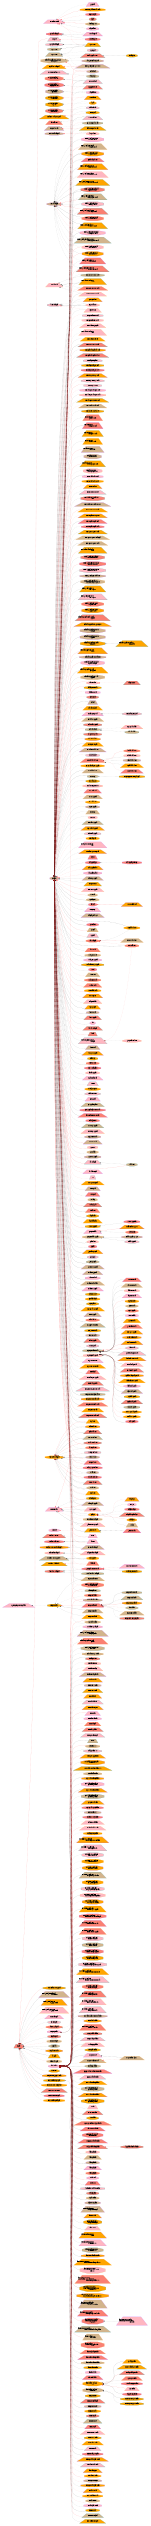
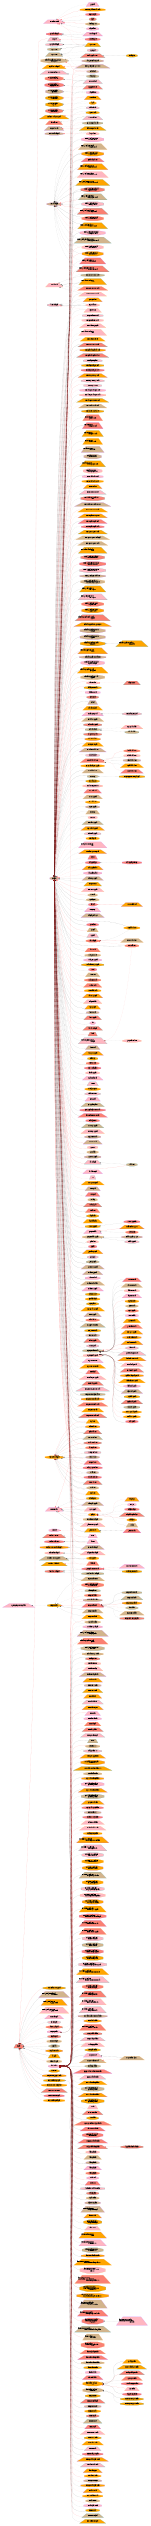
node "ErrorHandle": label "ErrorHandle" -> "WacomWorker"
node "DownloadInfo": label "DownloadInfo" -> "NetworkManager"
